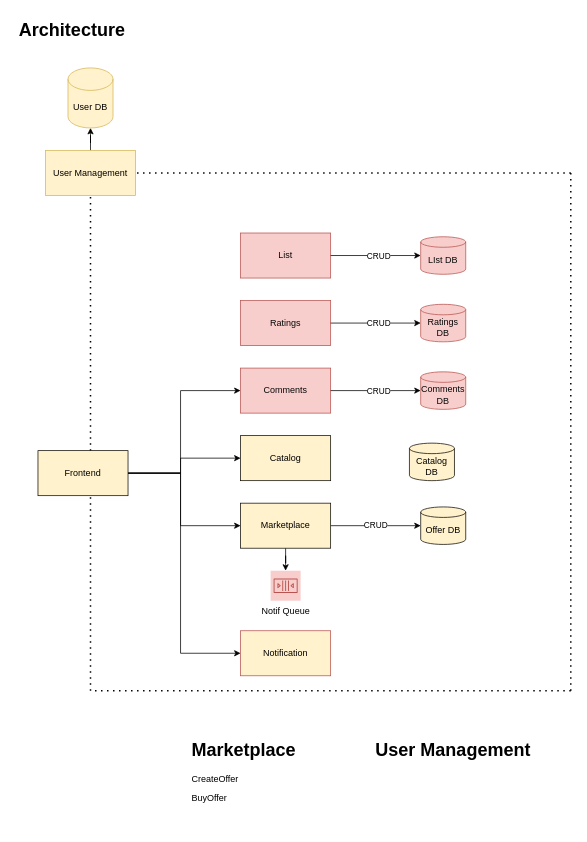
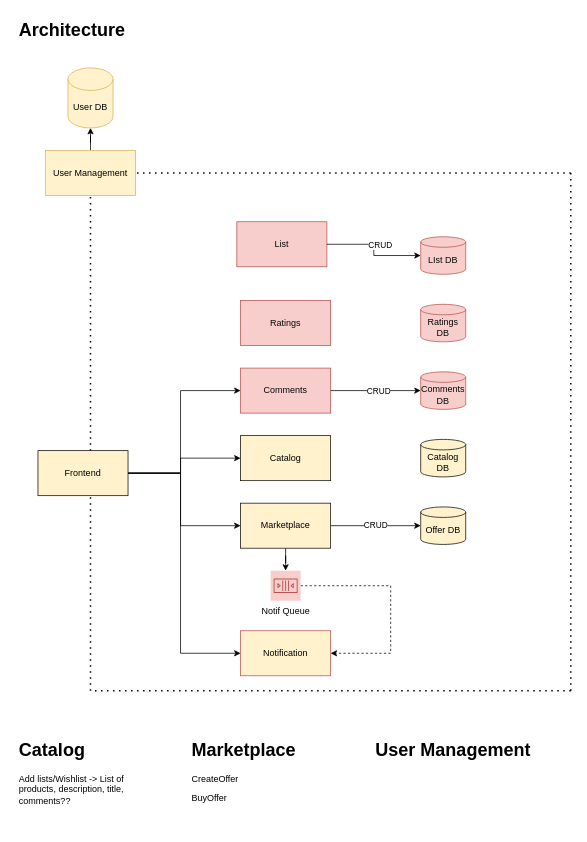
node "List": moved (285, 255) -> (282, 244)
edge "Ratings" -> "Ratings DB": removed, label "CRUD"
node "Catalog DB": moved (432, 462) -> (443, 458)
edge "Notif Queue" -> "Notification": added
node "CatalogAdd lists/Wishlist -> List of products, description, title, comments??": added
